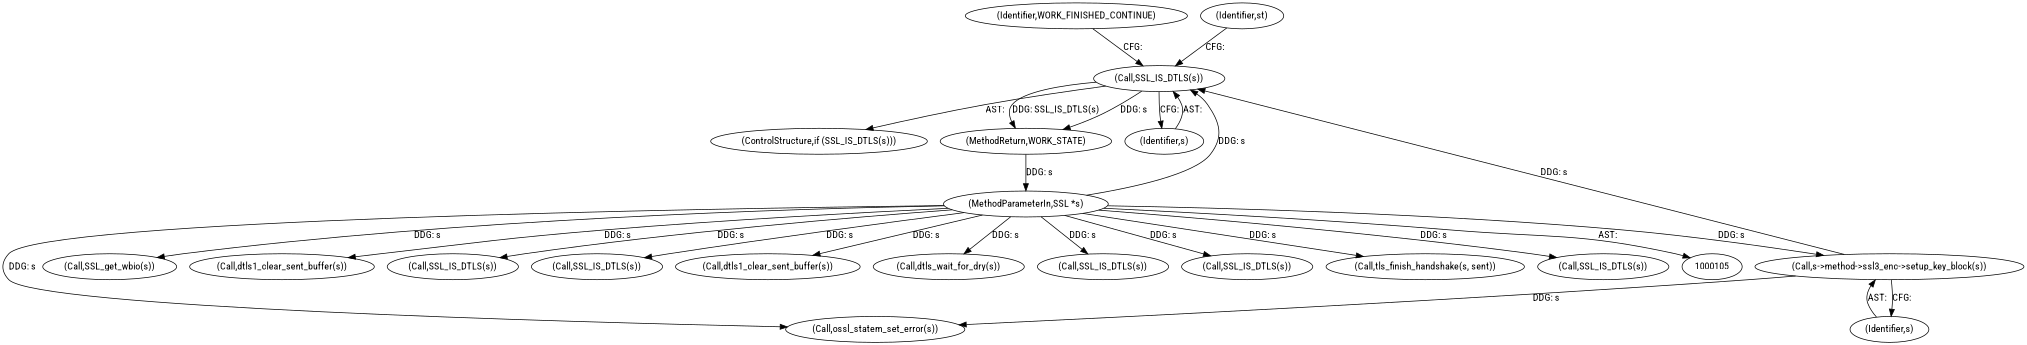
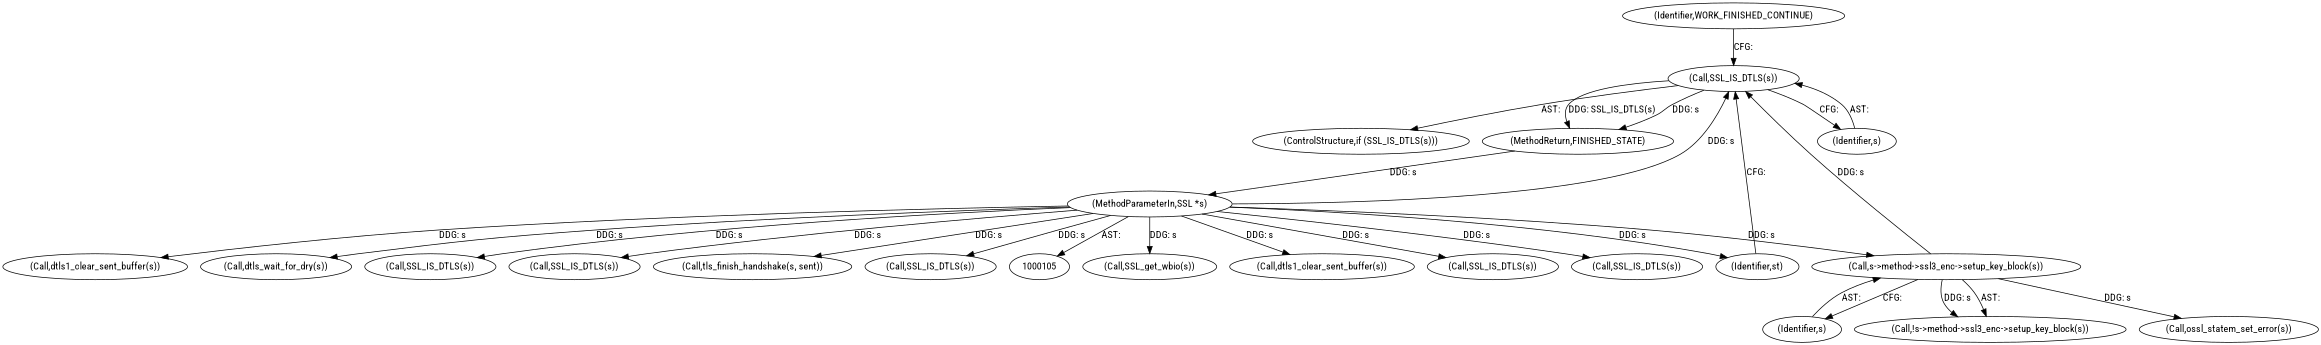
node "(MethodReturn,WORK_STATE)": label "(MethodReturn,WORK_STATE)" -> "(MethodReturn,FINISHED_STATE)"
edge "(MethodParameterIn,SSL *s)" -> "(Call,ossl_statem_set_error(s))": now "(MethodParameterIn,SSL *s)" -> "(Identifier,st)"
node "(Call,!s->method->ssl3_enc->setup_key_block(s))": added
